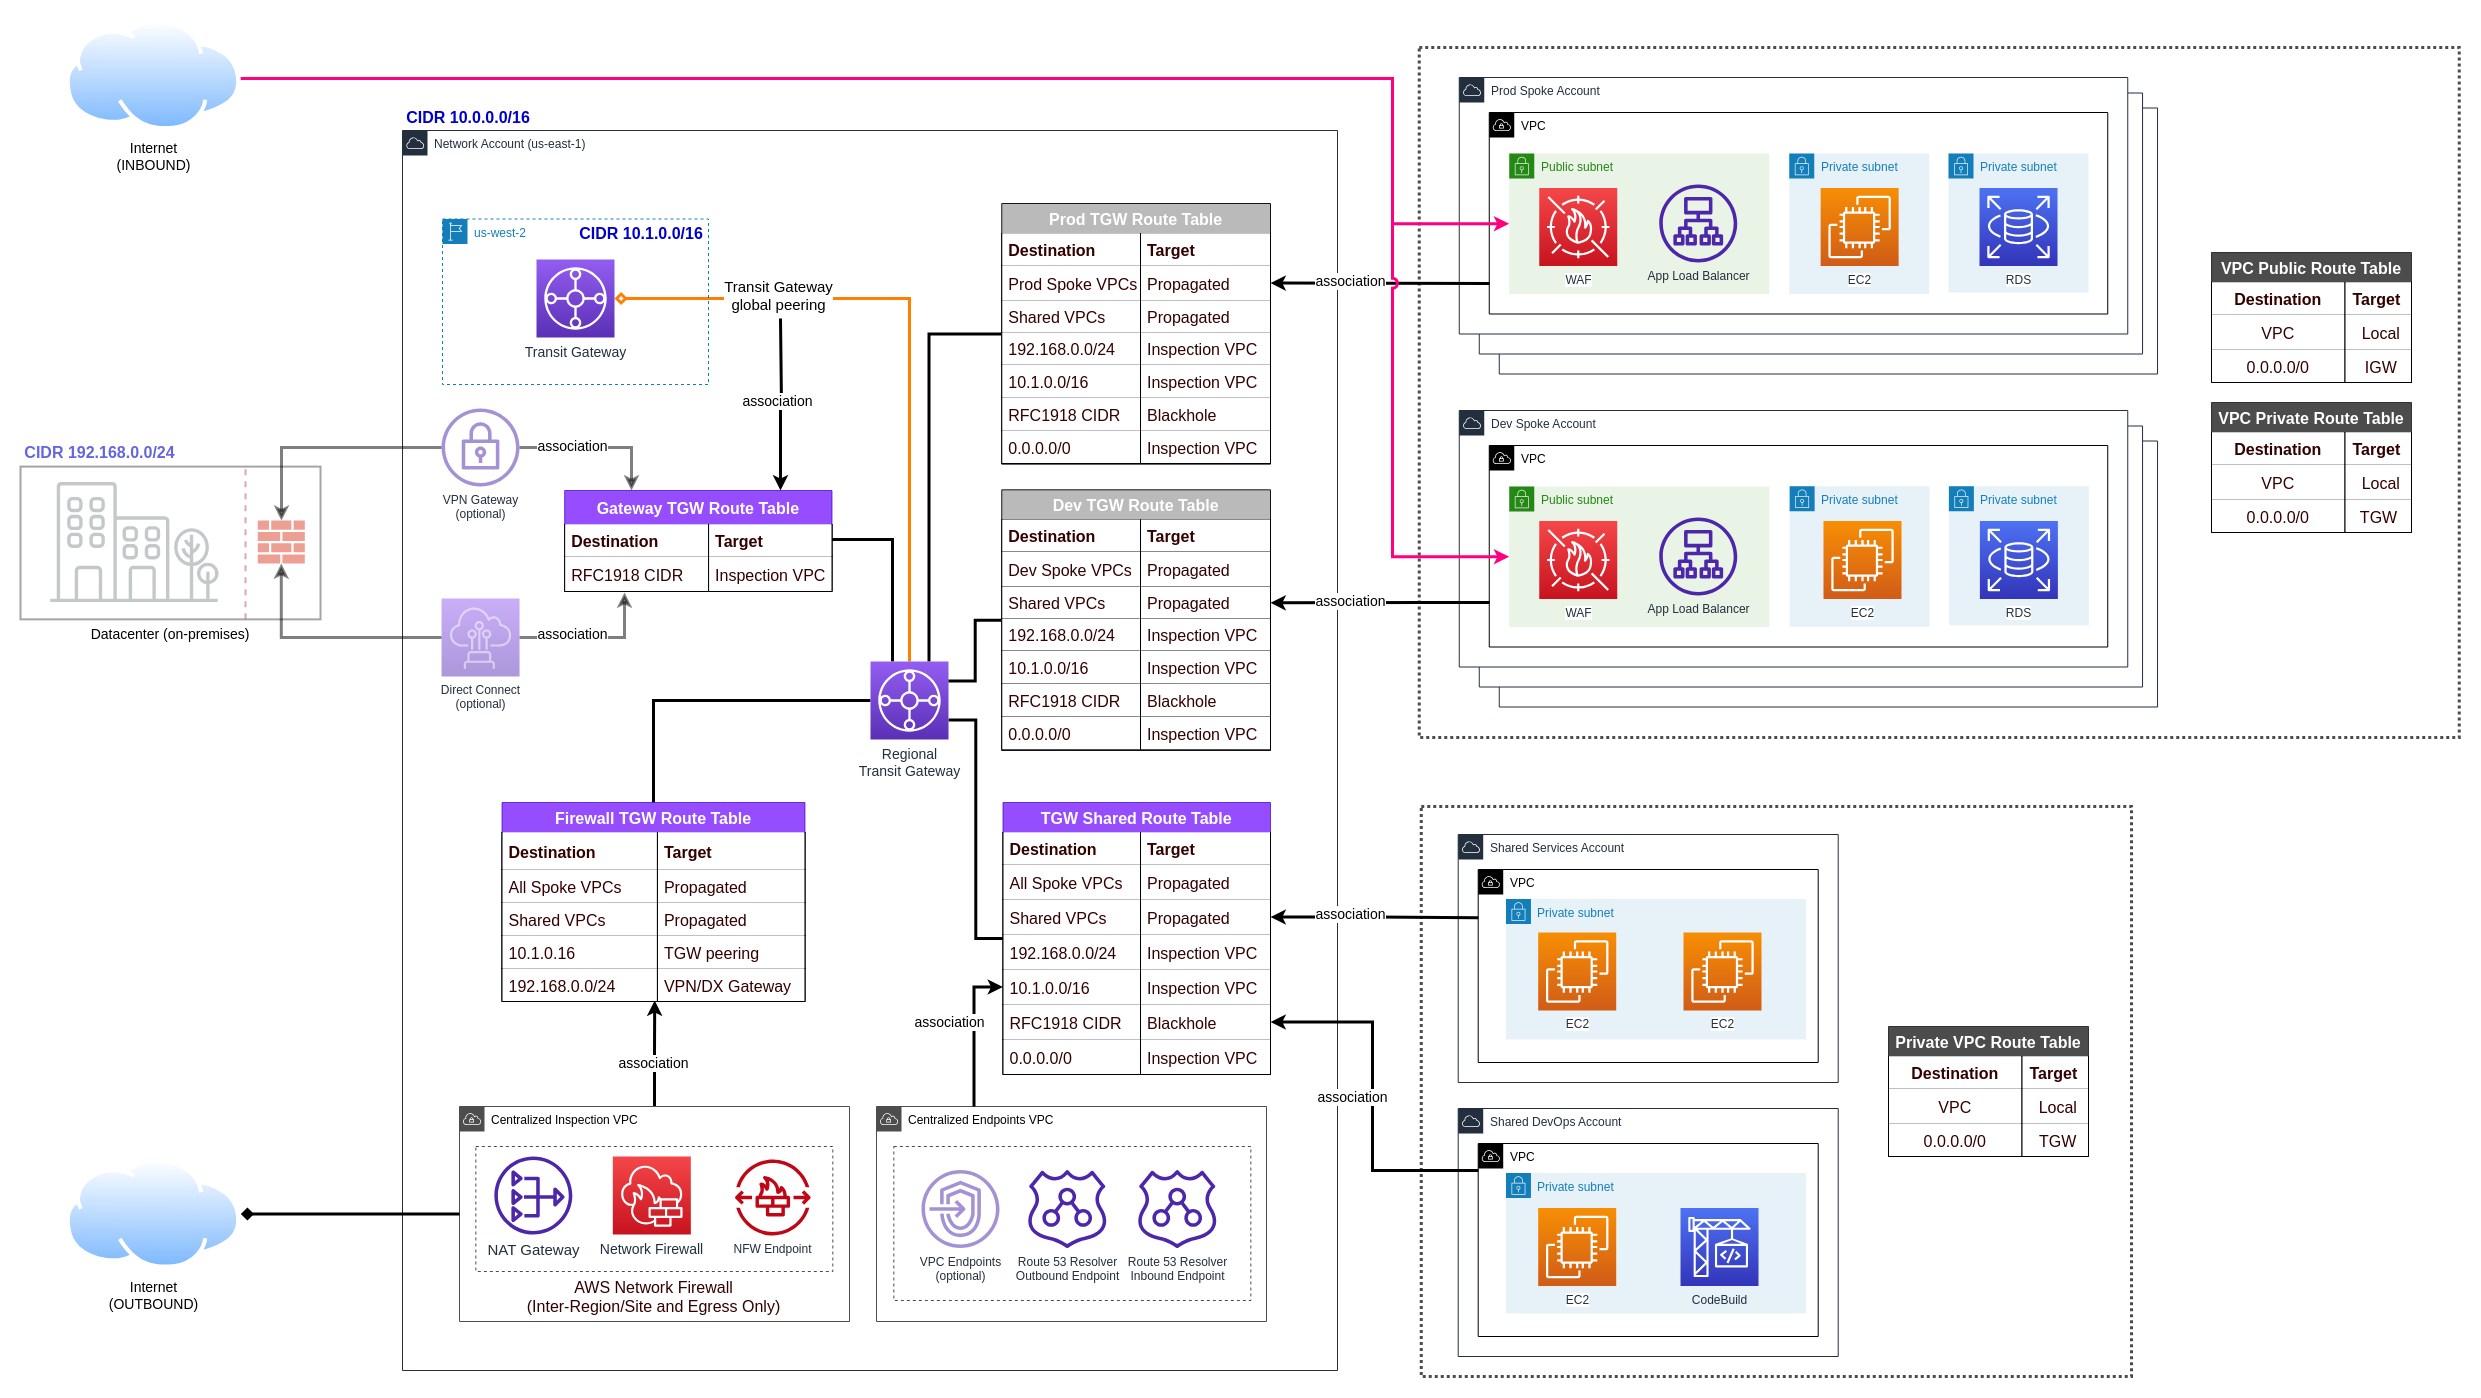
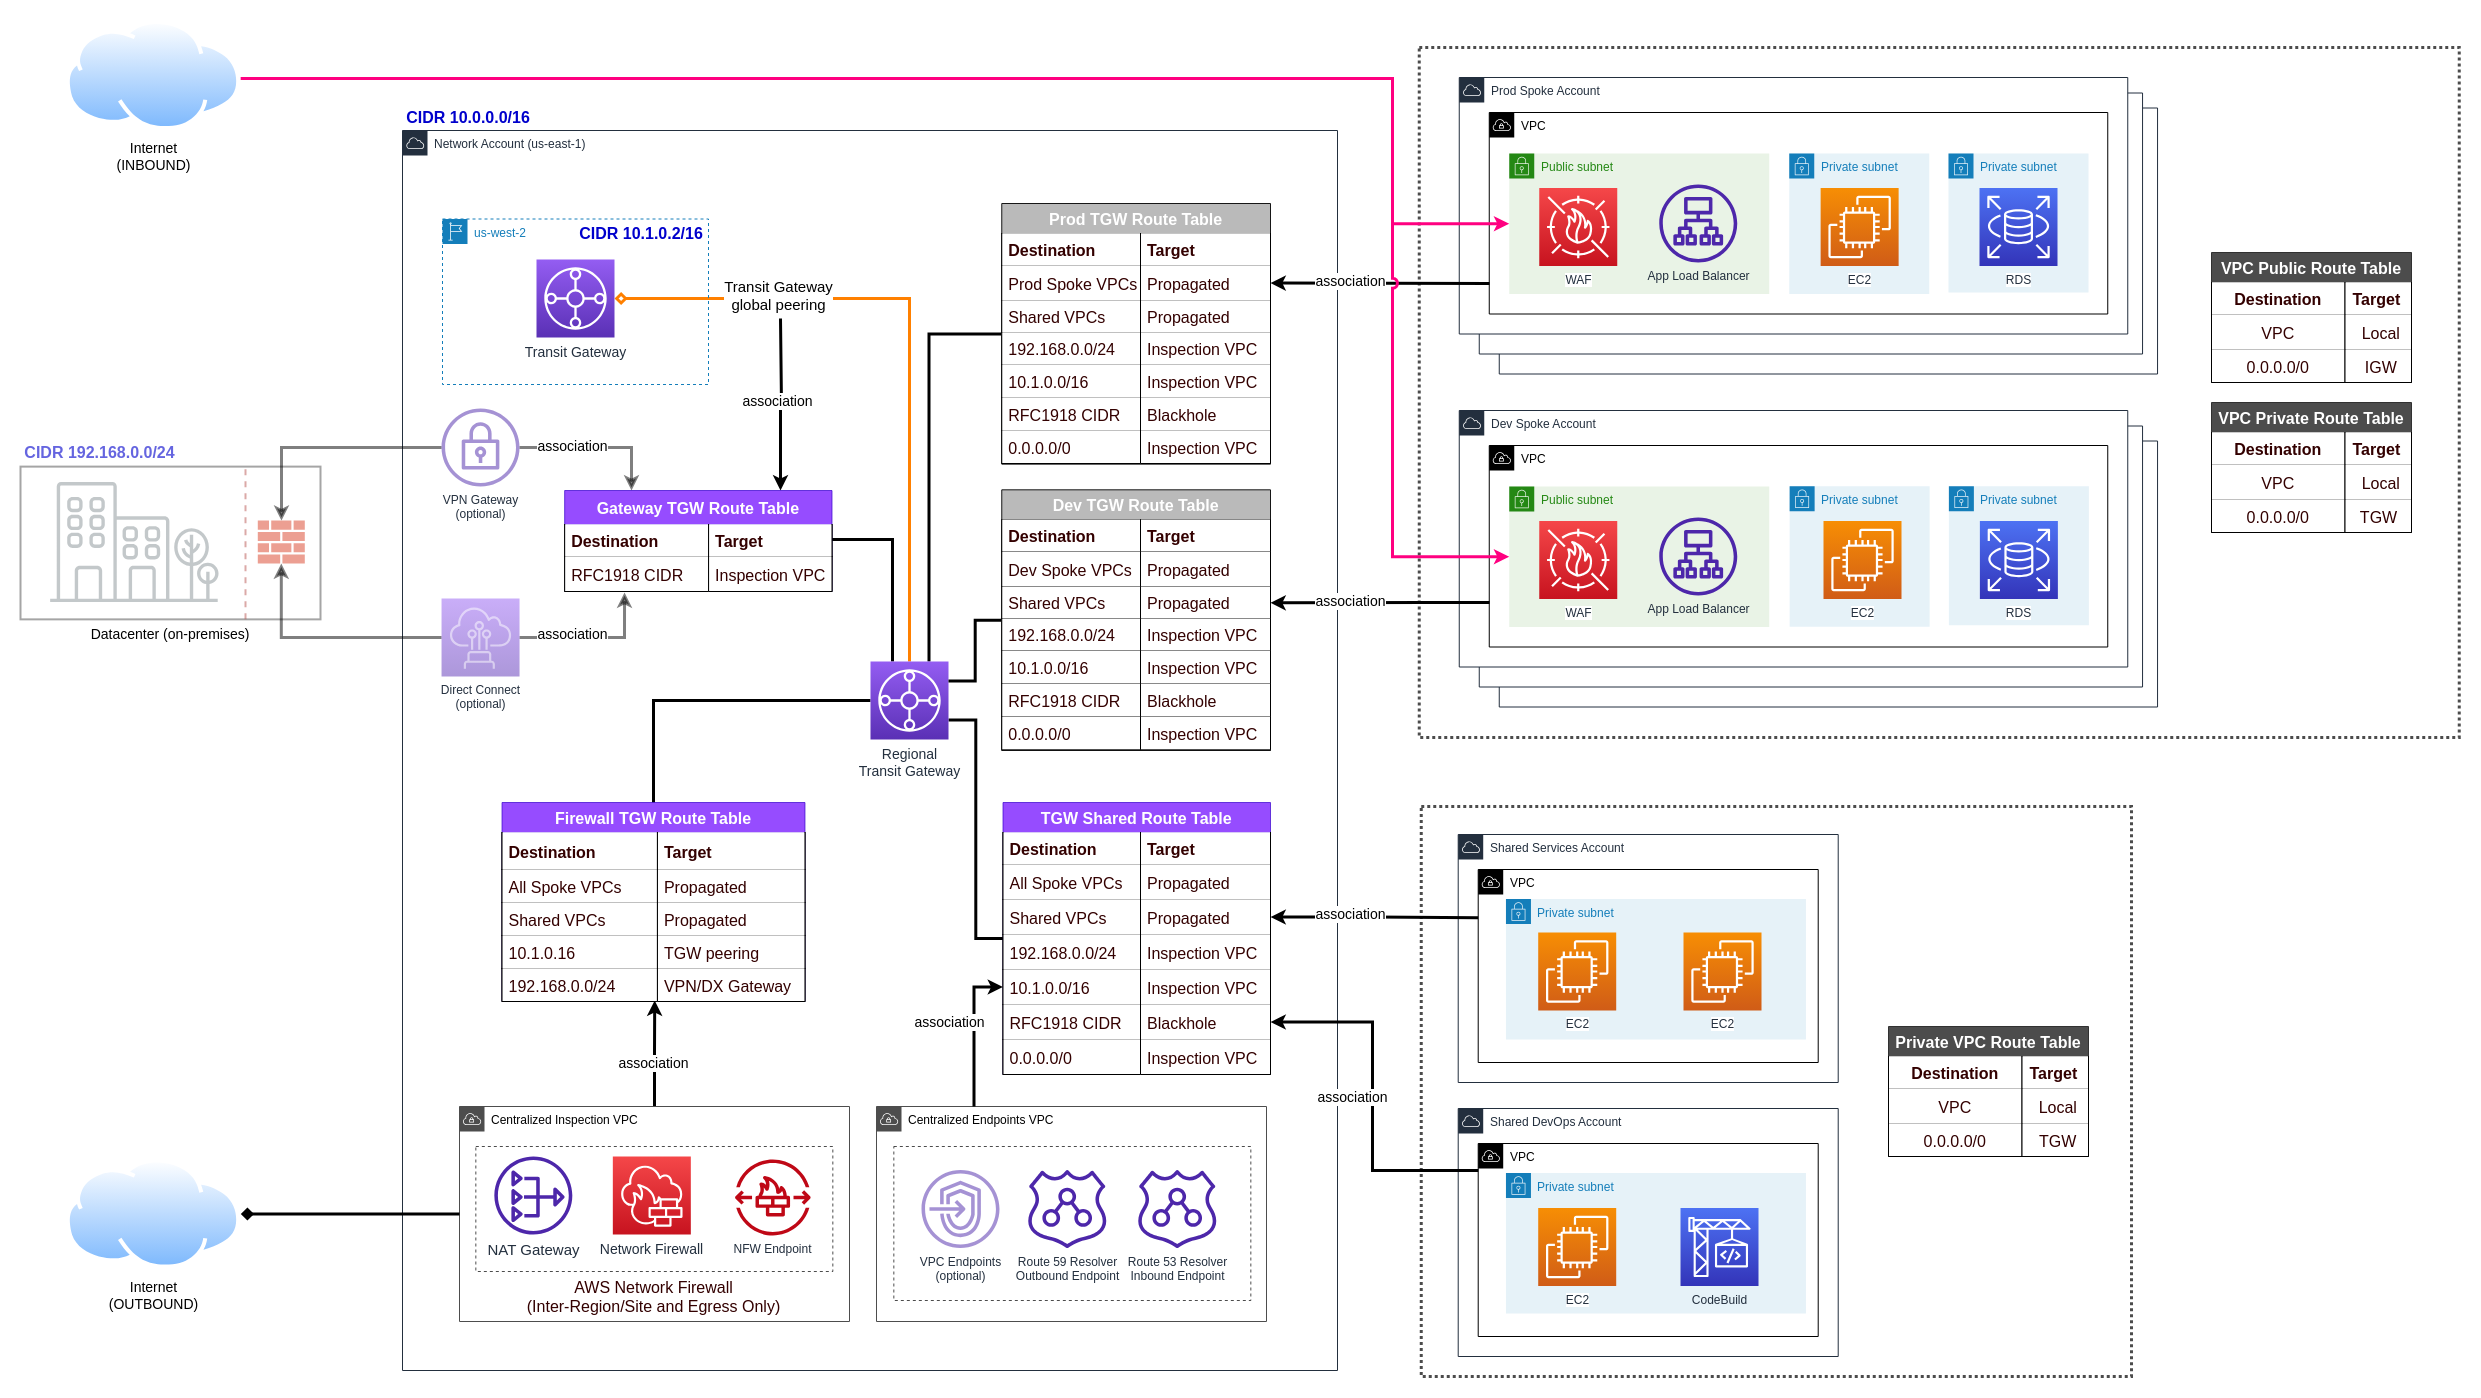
node "CIDR 10.1.0.0/16": label "CIDR 10.1.0.0/16" -> "CIDR 10.1.0.2/16"
node "Route 53 Resolver Outbound Endpoint": label "Route 53 Resolver Outbound Endpoint" -> "Route 59 Resolver Outbound Endpoint"
